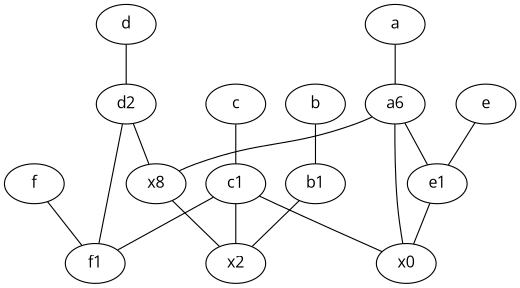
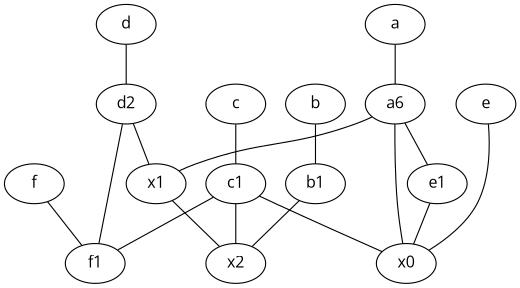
edge "e" -- "e1": now "e" -- "x0"
node "x8": label "x8" -> "x1"
